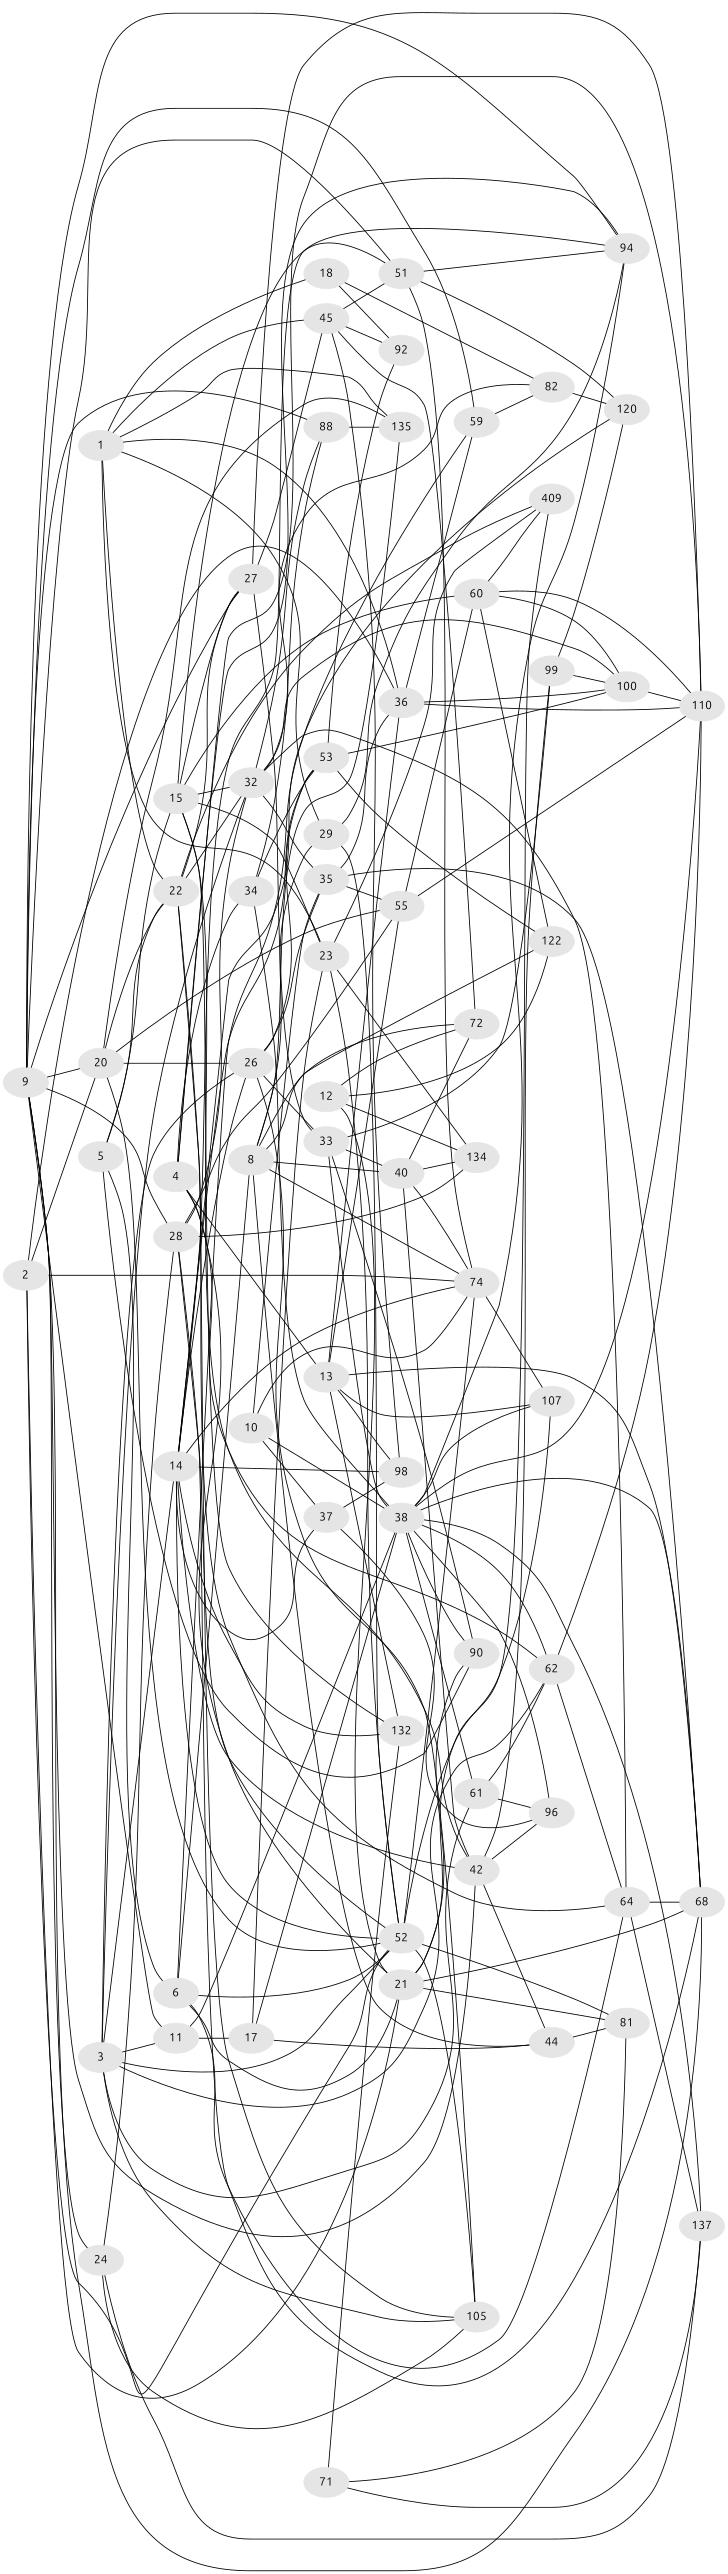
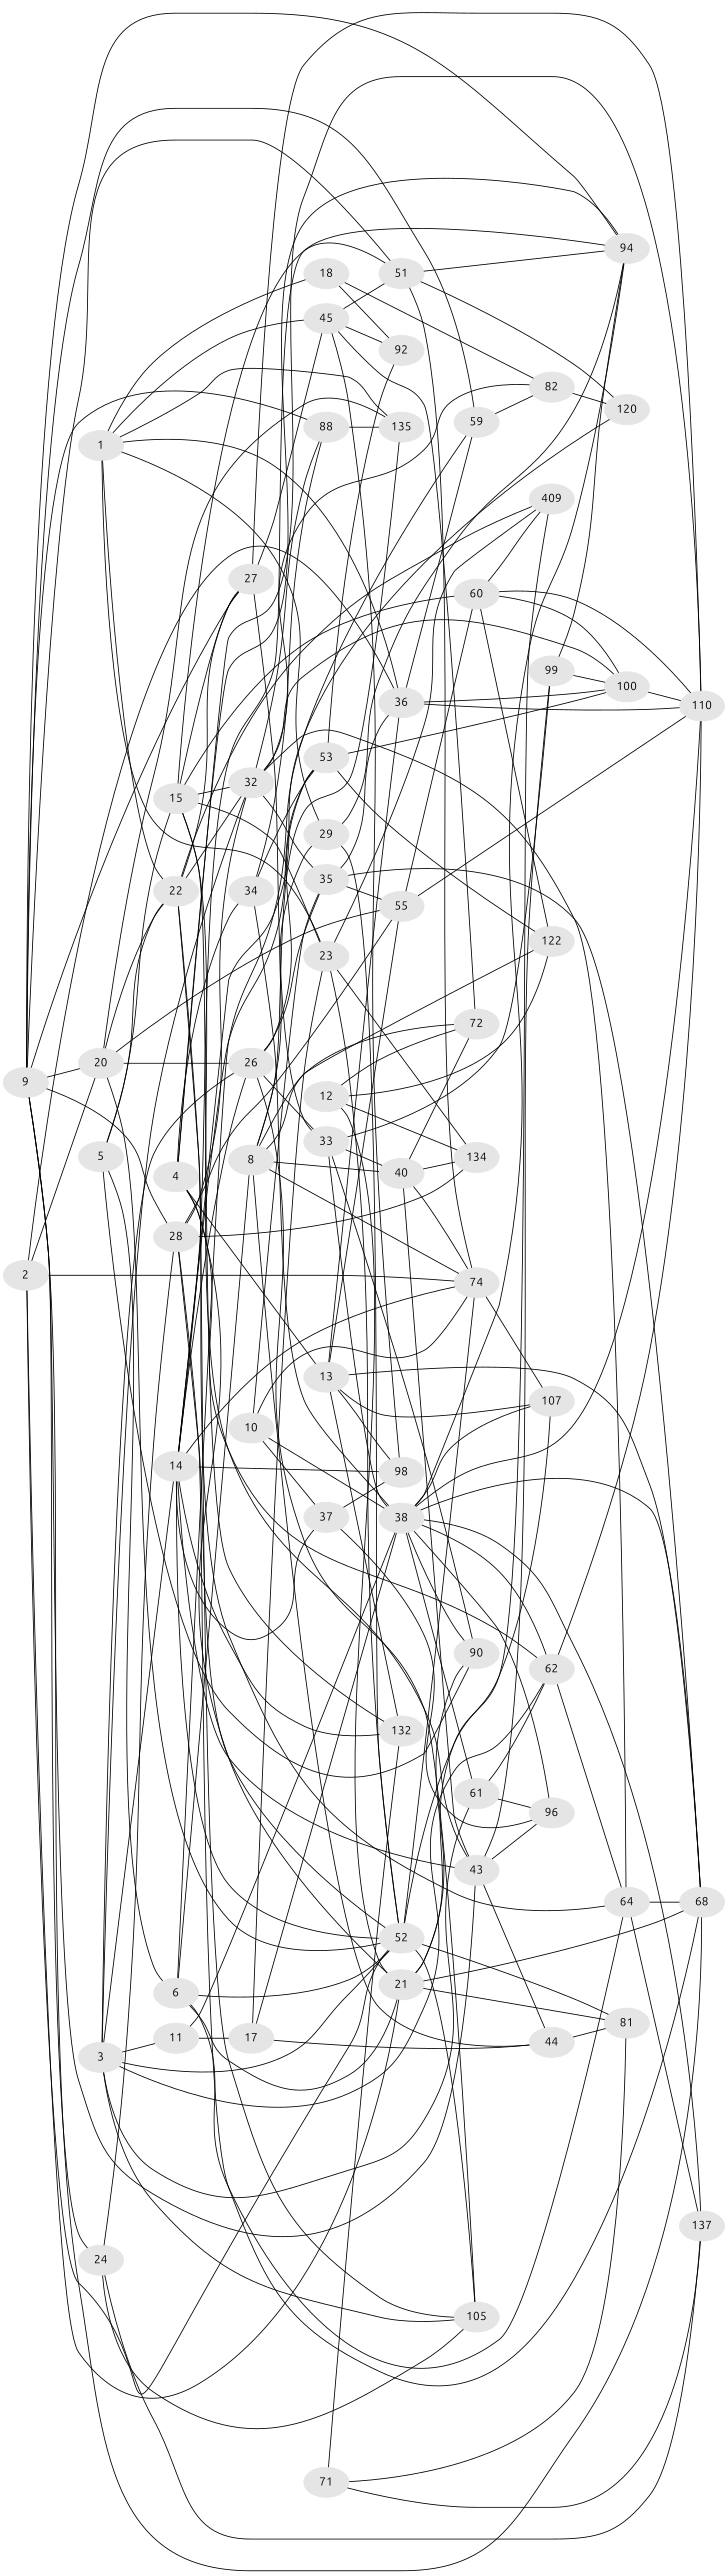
edge "120" -- "99": now "94" -- "99"
edge "9" -- "11": removed
node "42": label "42" -> "43"
